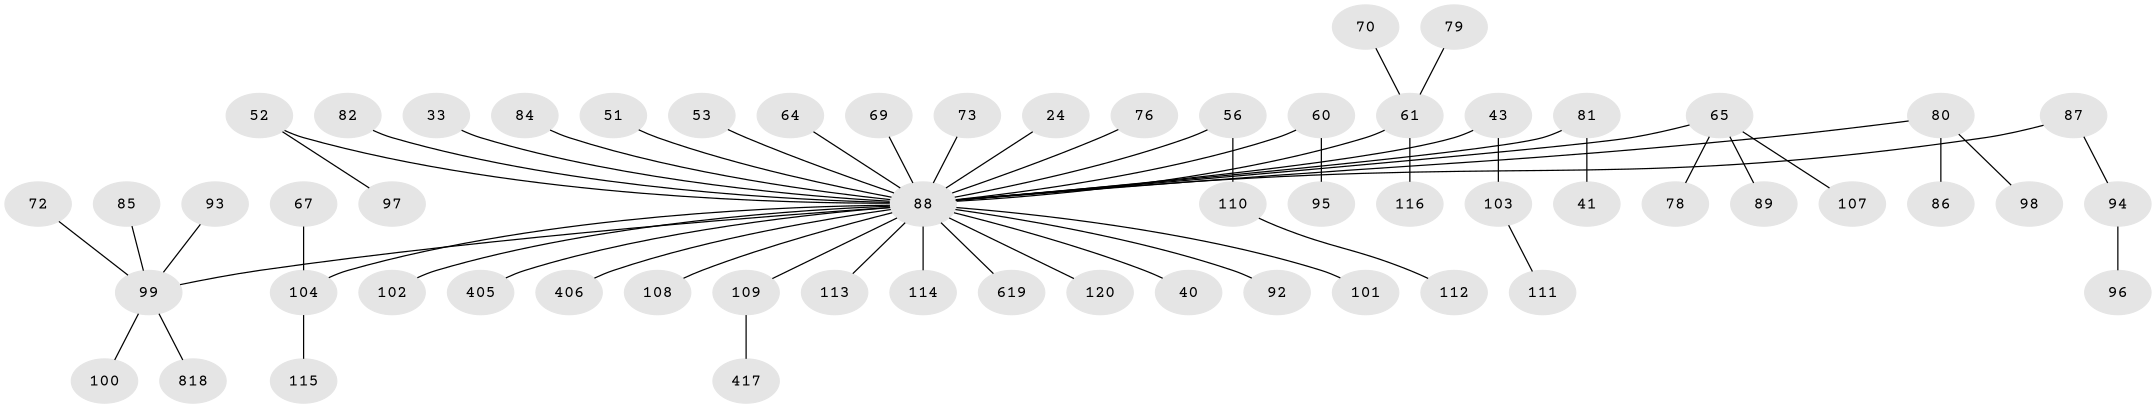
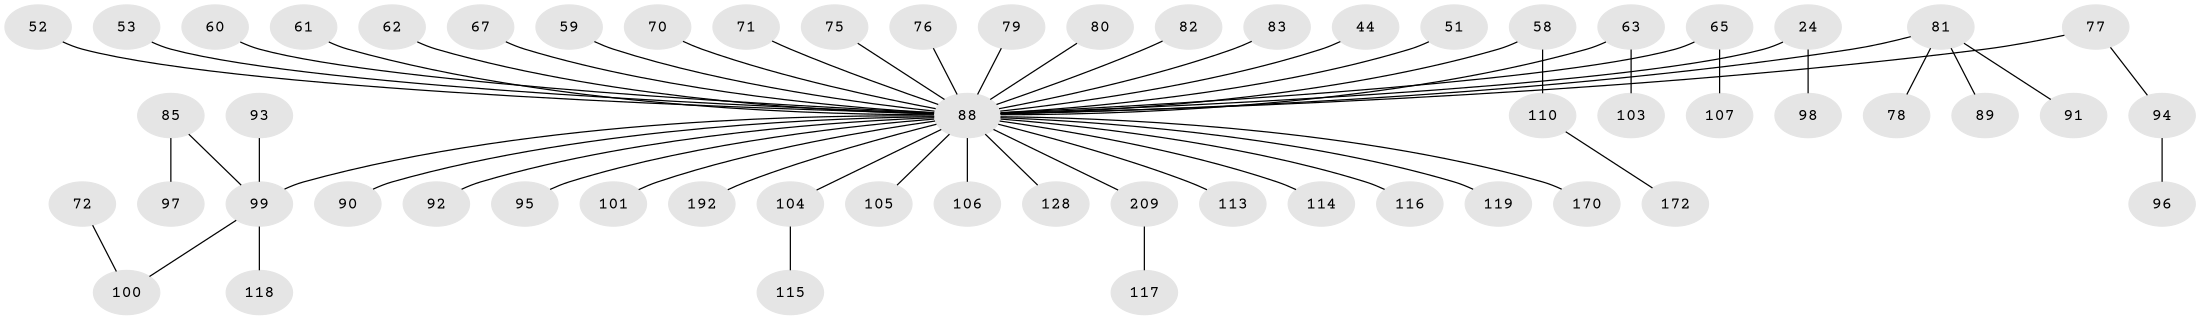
node "71": added
edge "70" -- "61": now "70" -- "88"
edge "79" -- "61": now "79" -- "88"
node "33": label "33" -> "83"
node "84": label "84" -> "44"
node "64": label "64" -> "62"
node "69": label "69" -> "59"
node "73": label "73" -> "75"
node "56": label "56" -> "58"
node "43": label "43" -> "63"
node "87": label "87" -> "77"
edge "65" -- "89": now "81" -- "89"
edge "65" -- "78": now "81" -- "78"
edge "52" -- "97": now "85" -- "97"
edge "60" -- "95": now "88" -- "95"
edge "61" -- "116": now "88" -- "116"
edge "80" -- "98": now "24" -- "98"
node "41": label "41" -> "91"
node "86": removed
edge "72" -- "99": now "72" -- "100"
edge "67" -- "104": now "67" -- "88"
node "102": label "102" -> "192"
node "405": label "405" -> "105"
node "406": label "406" -> "106"
node "108": label "108" -> "128"
node "109": label "109" -> "209"
node "619": label "619" -> "119"
node "120": label "120" -> "170"
node "40": label "40" -> "90"
node "112": label "112" -> "172"
node "111": removed
node "818": label "818" -> "118"
node "417": label "417" -> "117"
